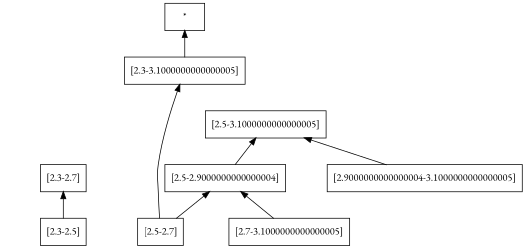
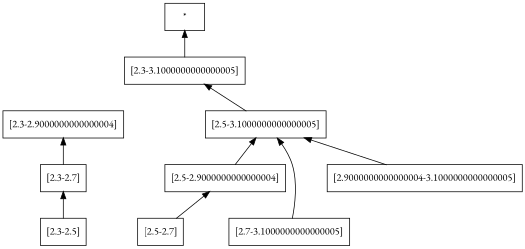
node "[2.3-2.9000000000000004]": added
edge "[2.5-2.7]" -> "[2.3-3.1000000000000005]": now "[2.5-3.1000000000000005]" -> "[2.3-3.1000000000000005]"
edge "[2.7-3.1000000000000005]" -> "[2.5-2.9000000000000004]": now "[2.7-3.1000000000000005]" -> "[2.5-3.1000000000000005]"
